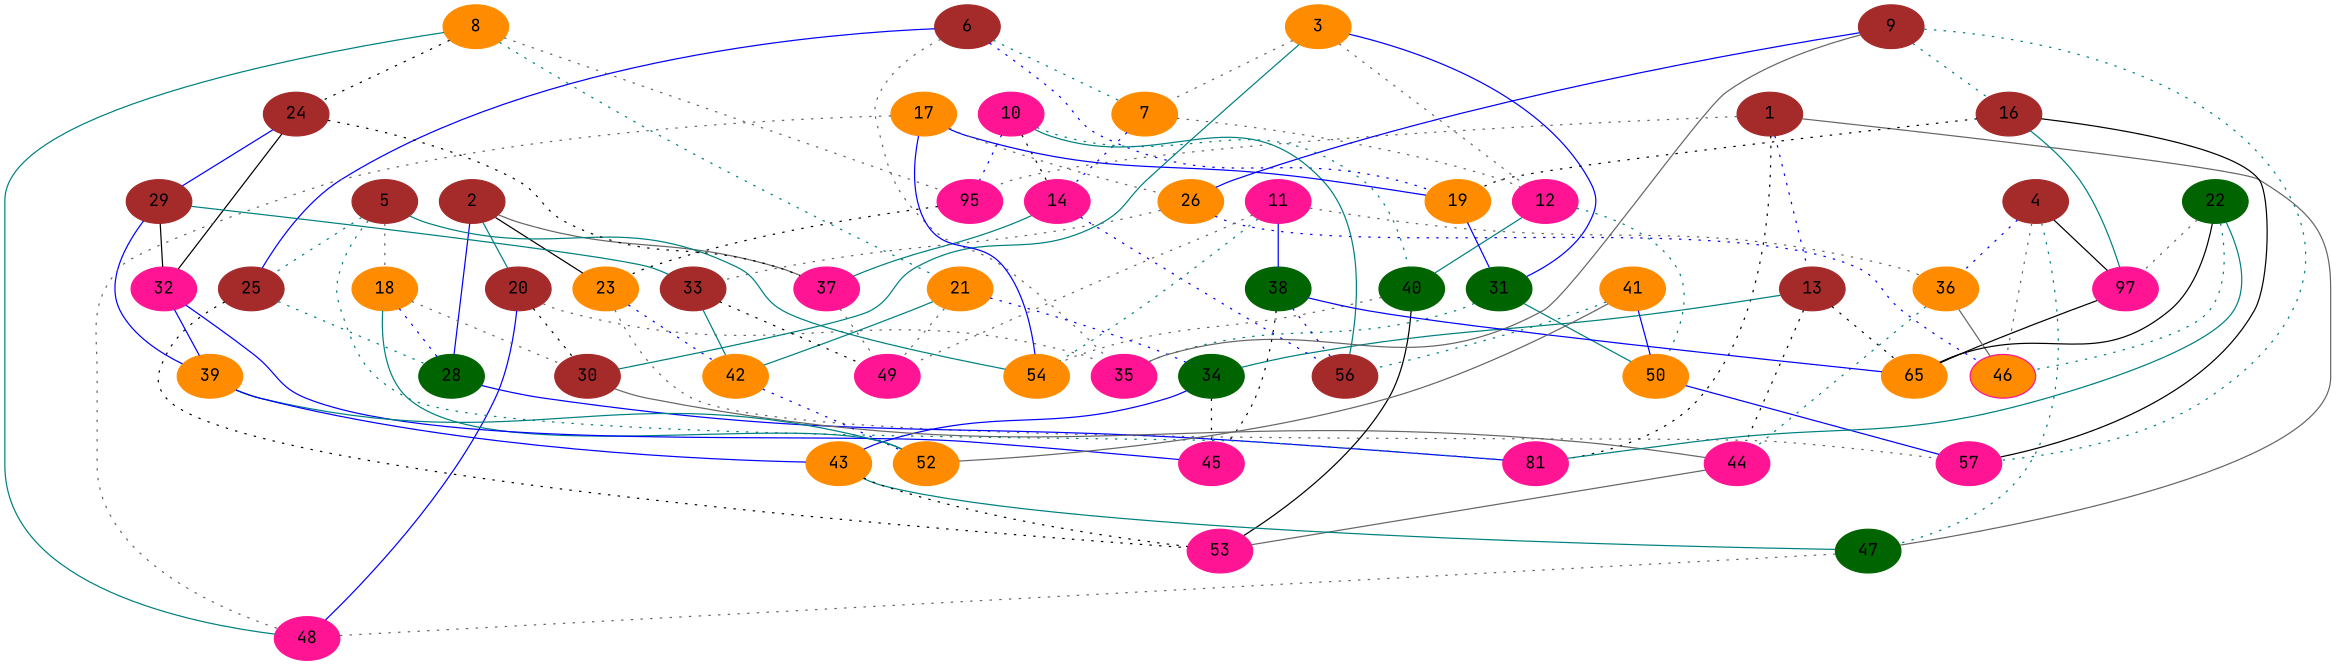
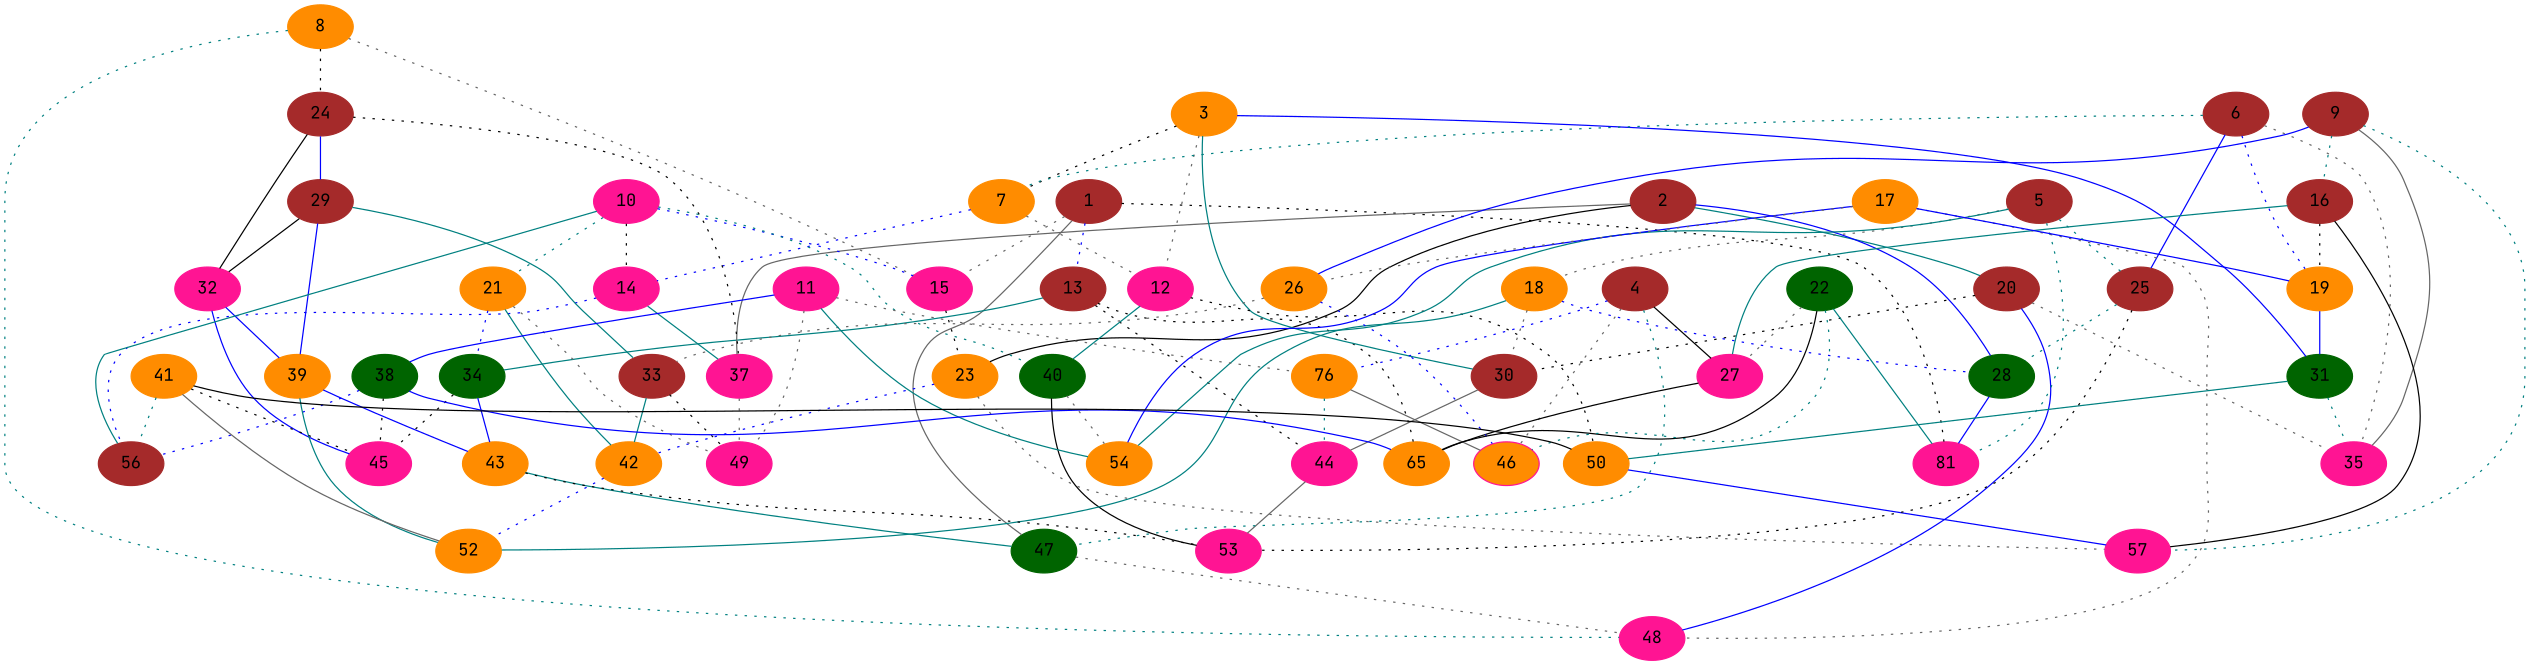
edge "3" -- "7": color gray40 -> black
edge "8" -- "21": now "10" -- "21"
node "95": label "95" -> "15"
edge "12" -- "50": color teal -> black
edge "8" -- "48": style solid -> dotted
node "36": label "36" -> "76"
node "97": label "97" -> "27"
edge "11" -- "54": style dotted -> solid
edge "41" -- "50": color blue -> black
edge "41" -- "45": added
